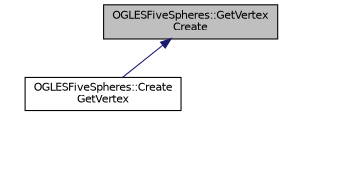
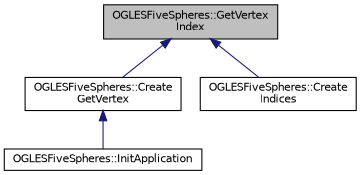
node "OGLESFiveSpheres::GetVertex Create": label "OGLESFiveSpheres::GetVertex Create" -> "OGLESFiveSpheres::GetVertex Index"
node "OGLESFiveSpheres::Create Indices": added
node "OGLESFiveSpheres::InitApplication": added
